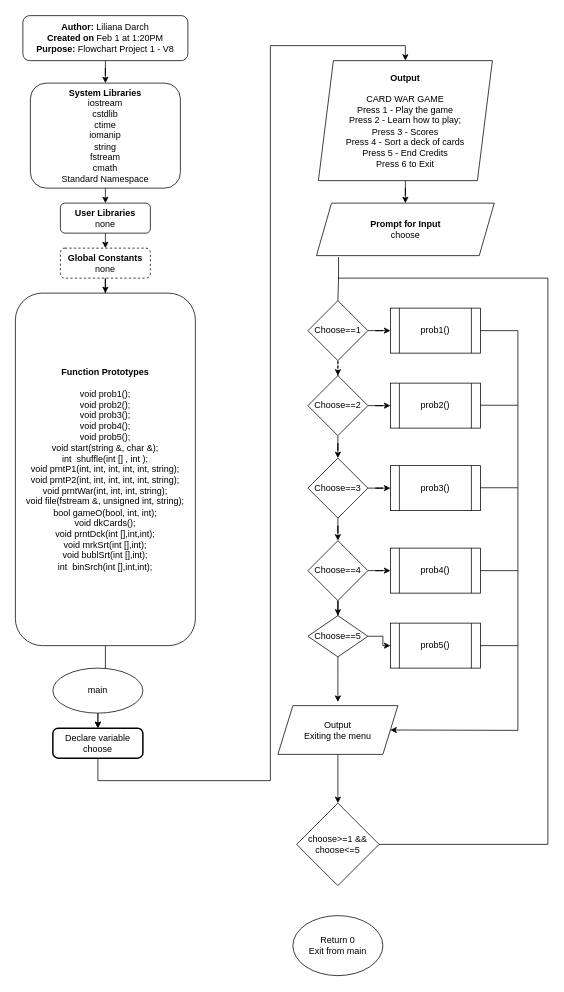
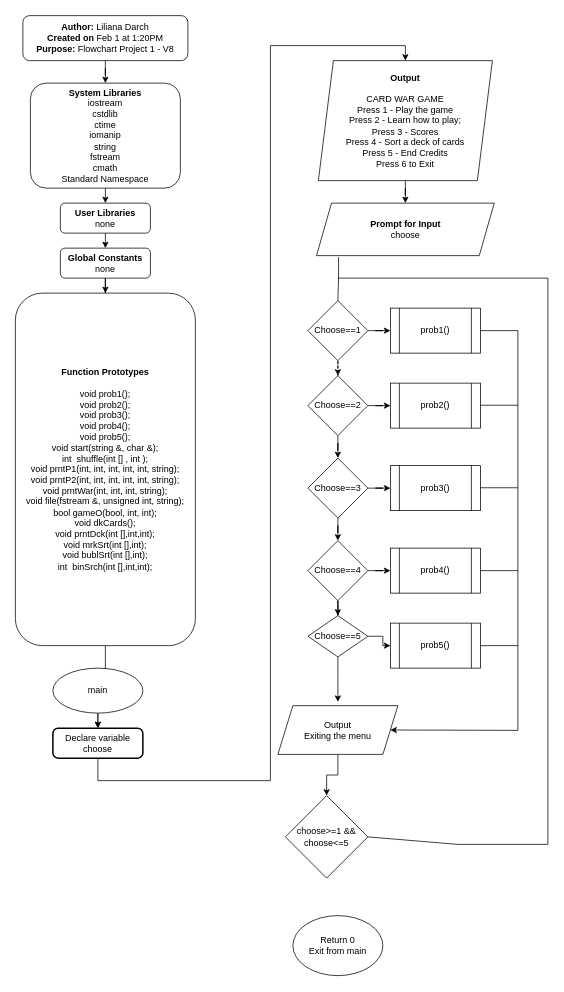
node "Global Constants none": style dashed -> solid
node "choose>=1 && choose<=5": moved (338, 844) -> (327, 837)
